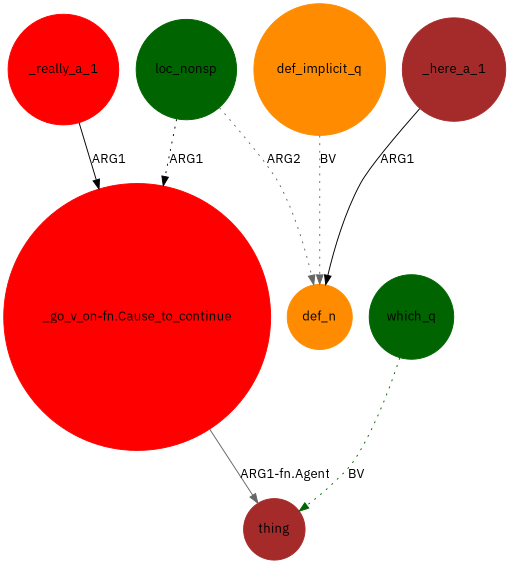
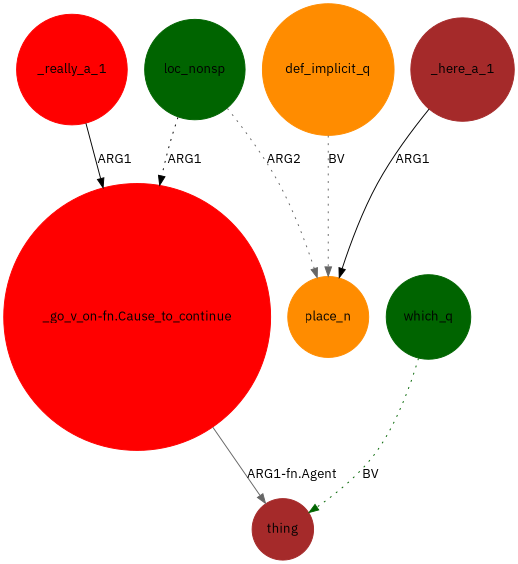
node "def_n": label "def_n" -> "place_n"
